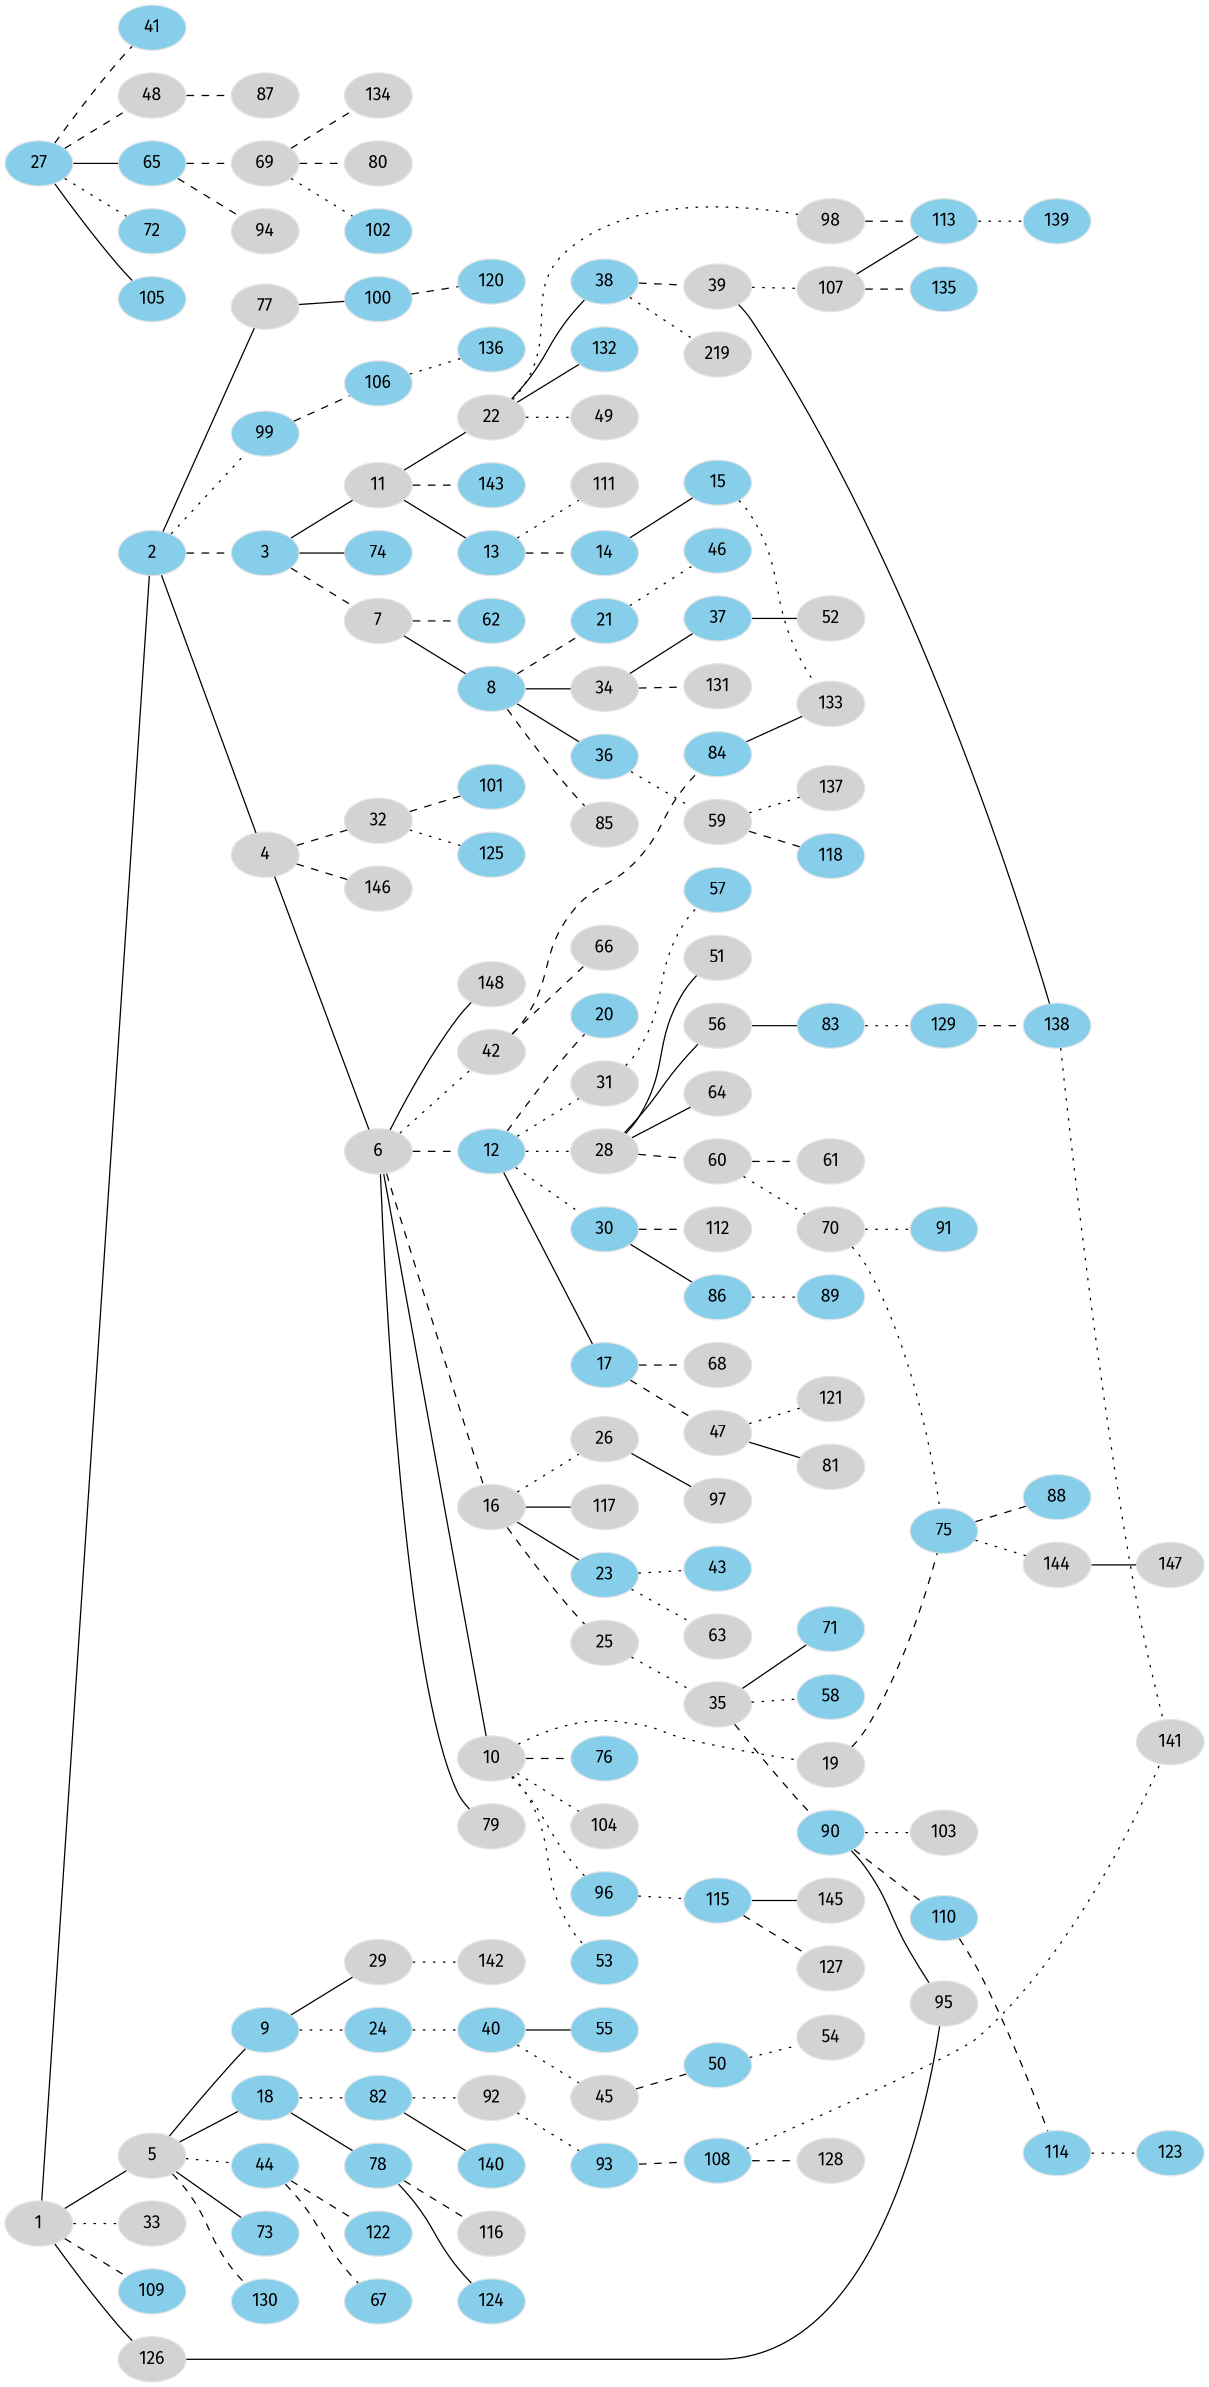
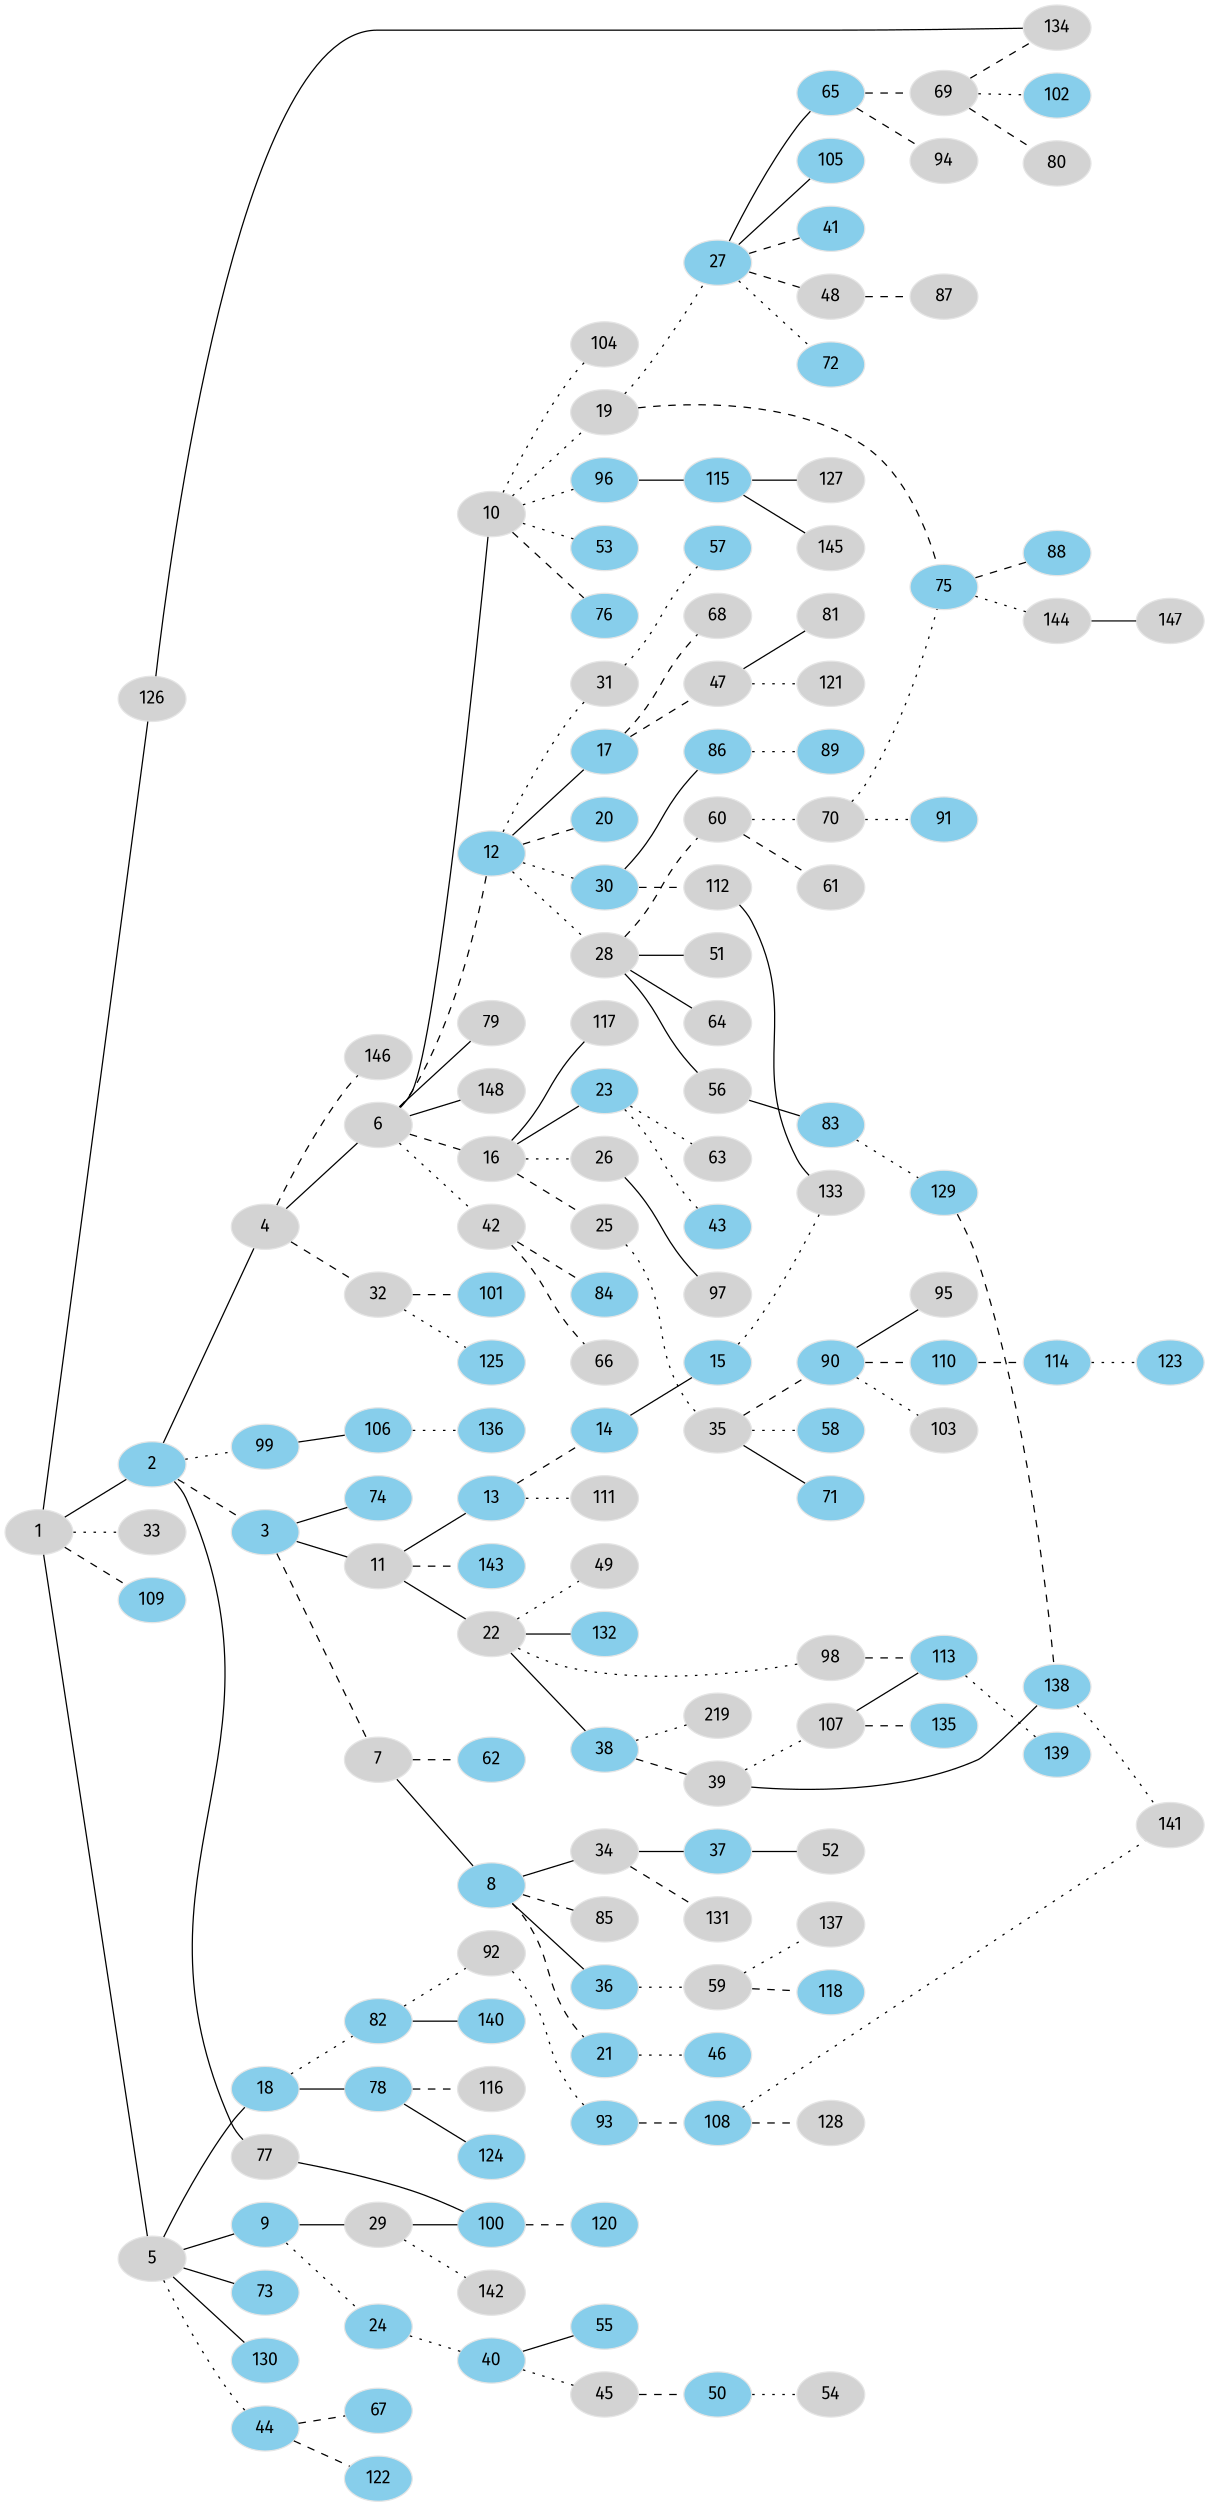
edge "27" -- "19": added
edge "106" -- "99": style dashed -> solid
edge "133" -- "84": now "133" -- "112"
edge "96" -- "115": style dotted -> solid
edge "115" -- "127": style dashed -> solid
edge "29" -- "100": added
edge "5" -- "130": style dashed -> solid
edge "95" -- "126": now "134" -- "126"
